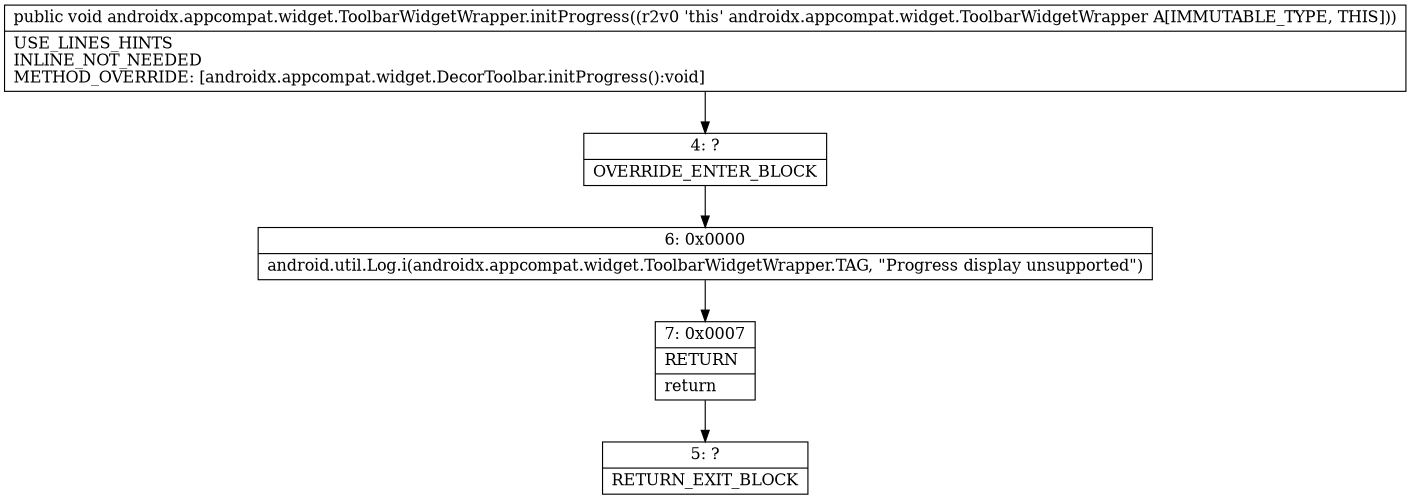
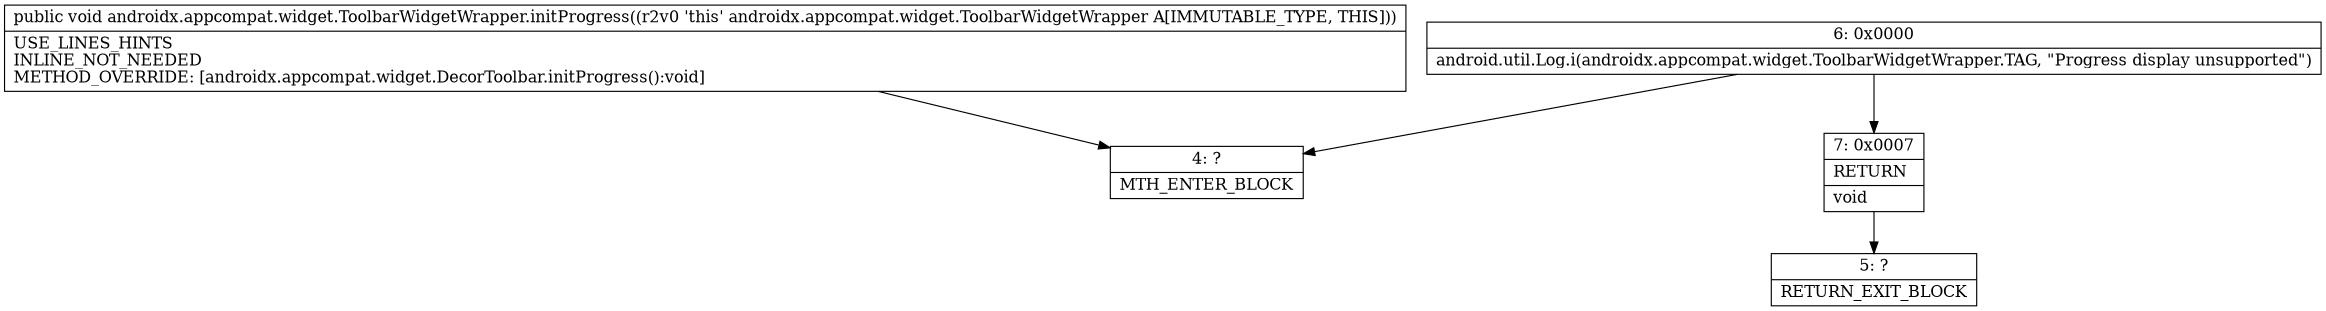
node "4: ?": text "OVERRIDE_ENTER_BLOCK" -> "MTH_ENTER_BLOCK"
edge "4: ?" -> "6: 0x0000": reversed
node "7: 0x0007": text "return" -> "void"
